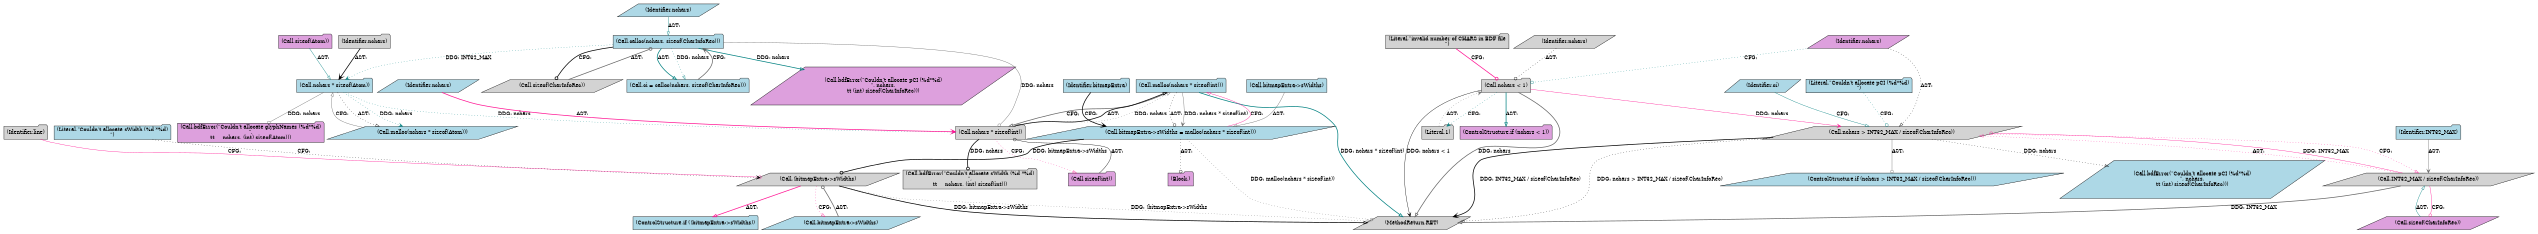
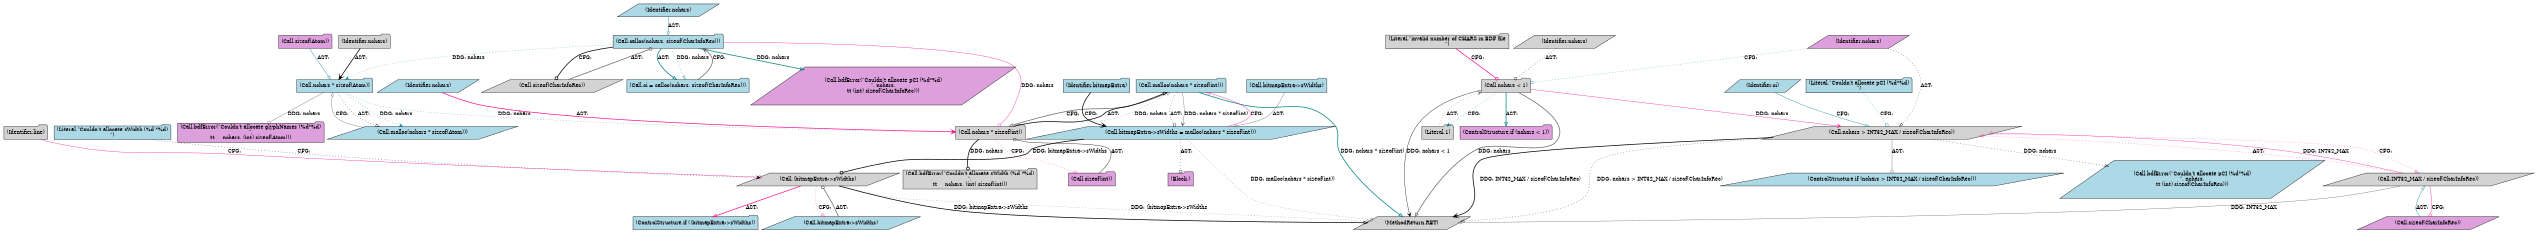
edge "(Call,calloc(nchars, sizeof(CharInfoRec)))" -> "(Call,nchars * sizeof(int))": color gray40 -> deeppink
edge "(Call,calloc(nchars, sizeof(CharInfoRec)))" -> "(Call,nchars * sizeof(Atom))": label "DDG: INT32_MAX" -> "DDG: nchars"
node "(Identifier,INT32_MAX)": removed
edge "(Call,nchars * sizeof(int))" -> "(Call,sizeof(int))": arrowhead onormal -> odot
edge "(Call,INT32_MAX / sizeof(CharInfoRec))" -> "(MethodReturn,RET)": style bold -> solid
